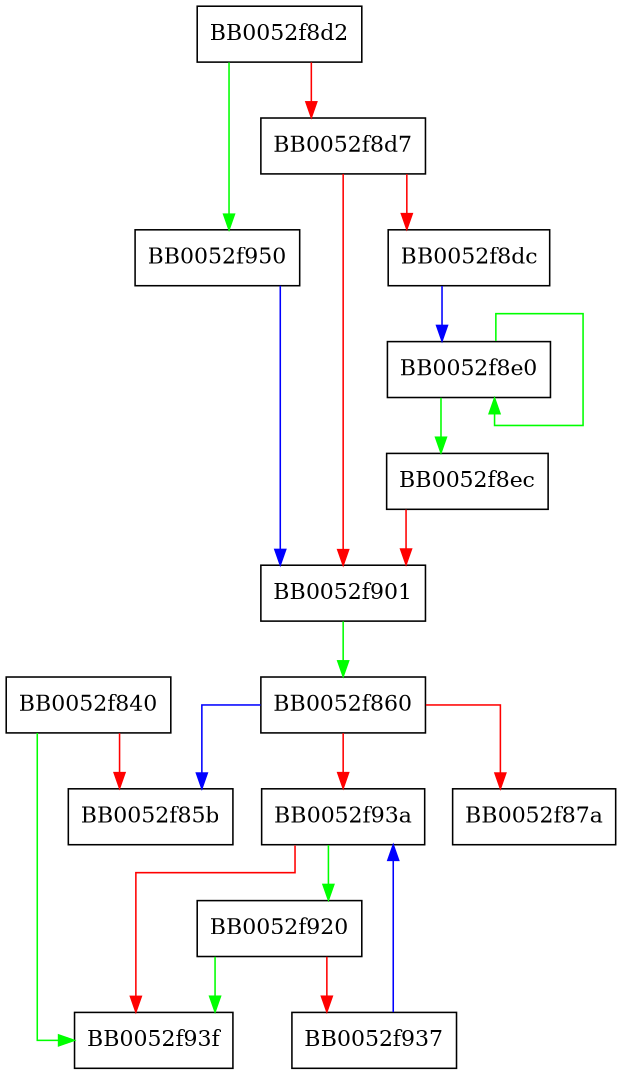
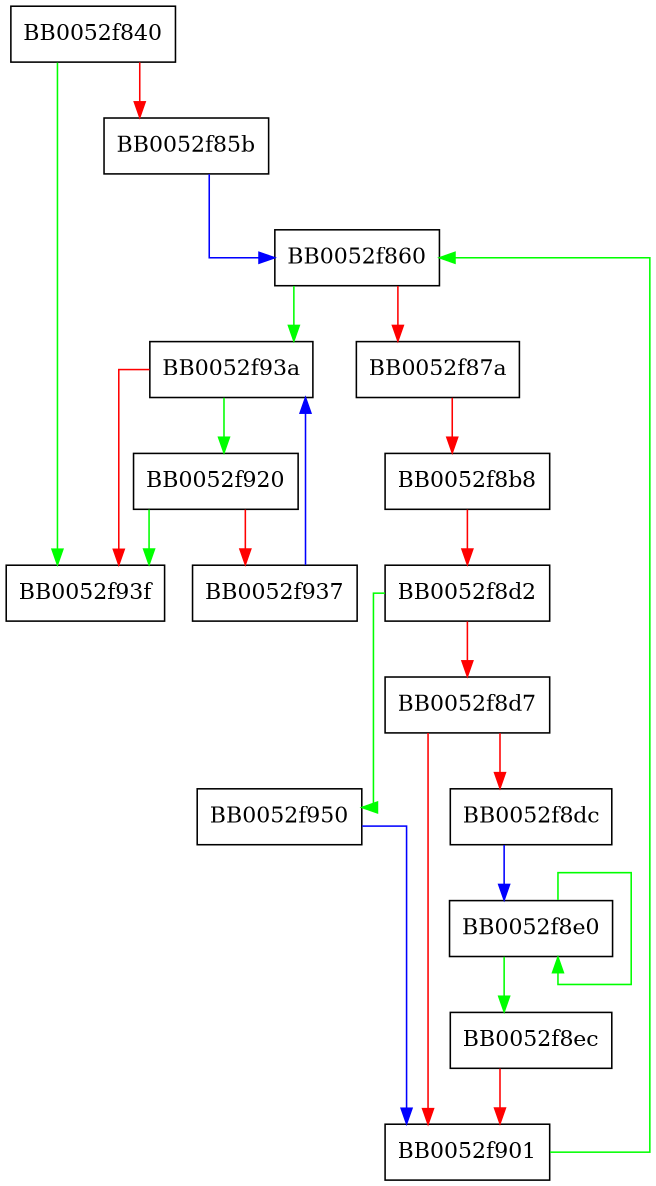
node "BB0052f8b8": added
edge "BB0052f860" -> "BB0052f85b": reversed
edge "BB0052f860" -> "BB0052f93a": color red -> green
